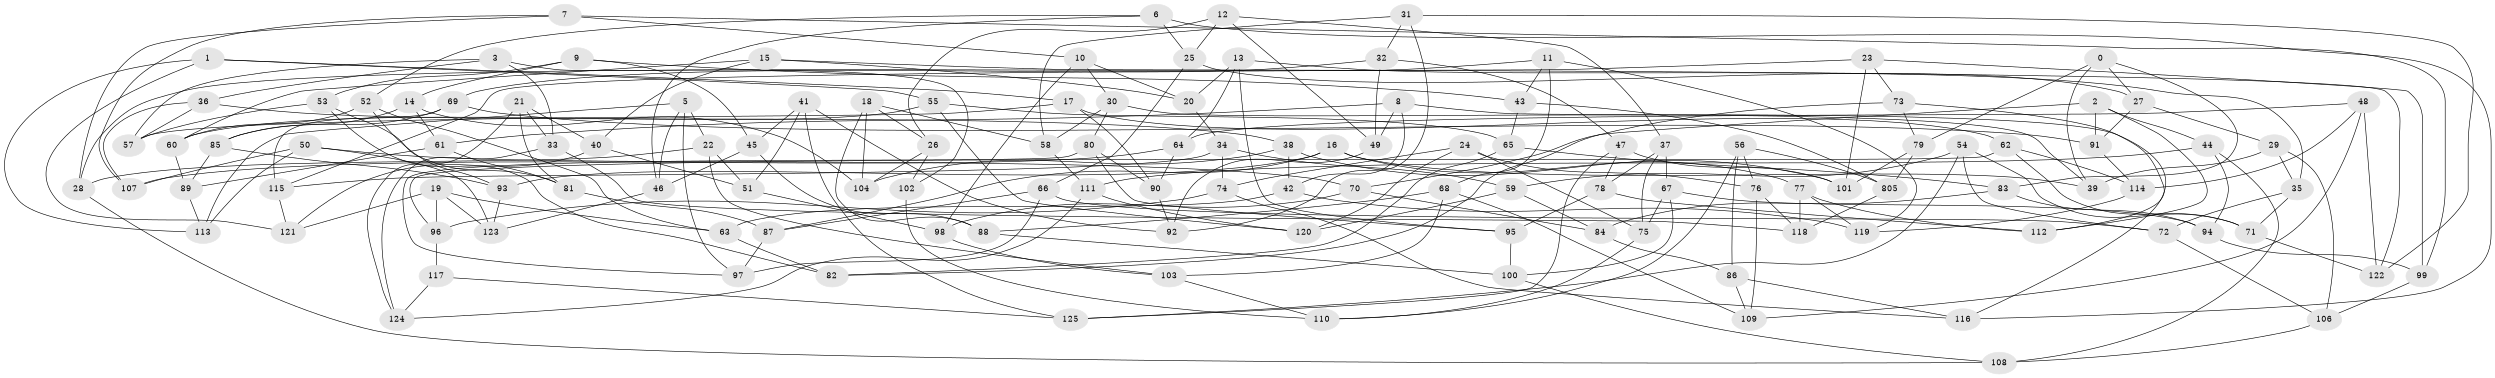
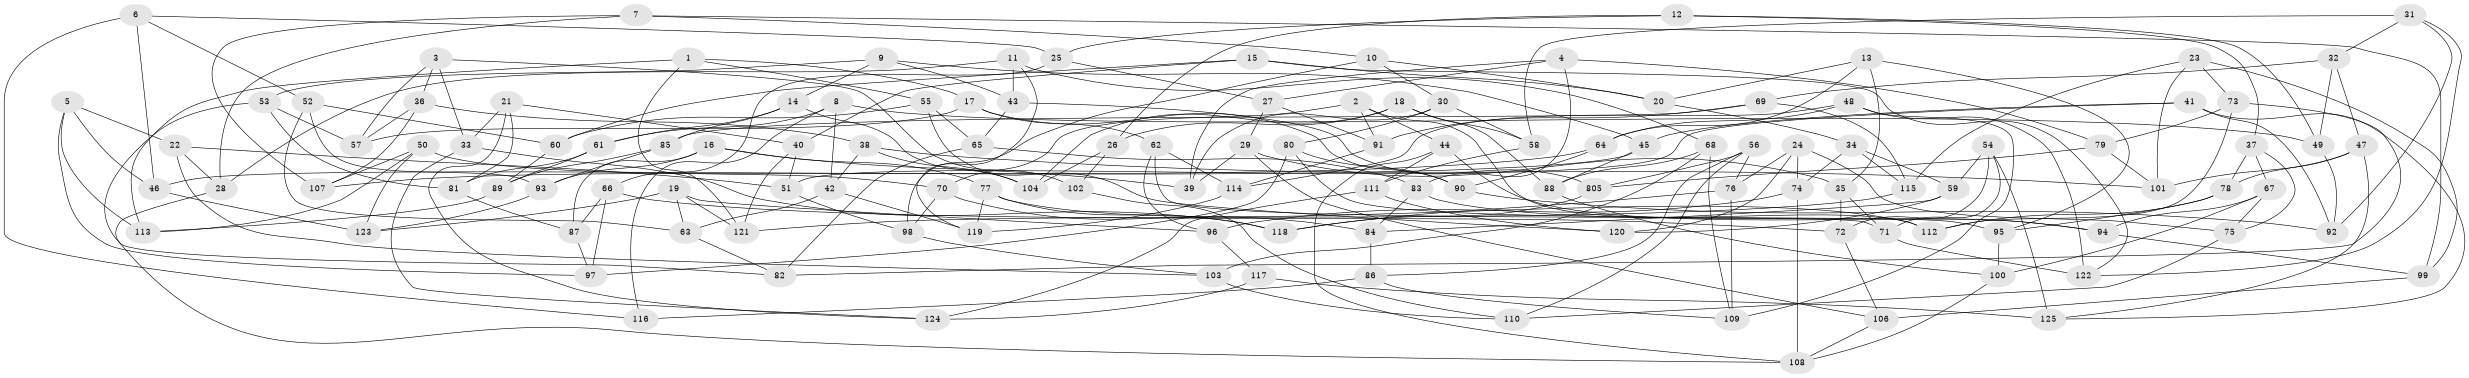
node "0": label "0" -> "4"
edge "74" -- "116": now "74" -- "108"
